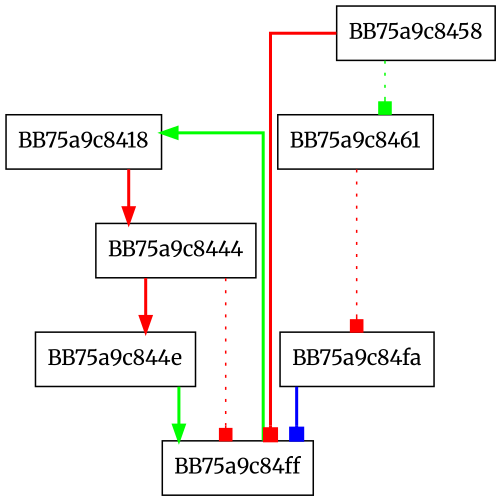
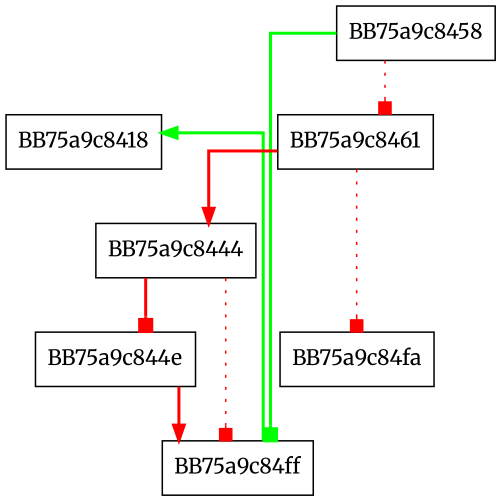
edge "BB75a9c8458" -> "BB75a9c8461": color green -> red
edge "BB75a9c8458" -> "BB75a9c84ff": color red -> green
edge "BB75a9c8418" -> "BB75a9c8444": now "BB75a9c8461" -> "BB75a9c8444"
edge "BB75a9c8444" -> "BB75a9c844e": arrowhead normal -> box
edge "BB75a9c844e" -> "BB75a9c84ff": color green -> red
edge "BB75a9c84fa" -> "BB75a9c84ff": removed
